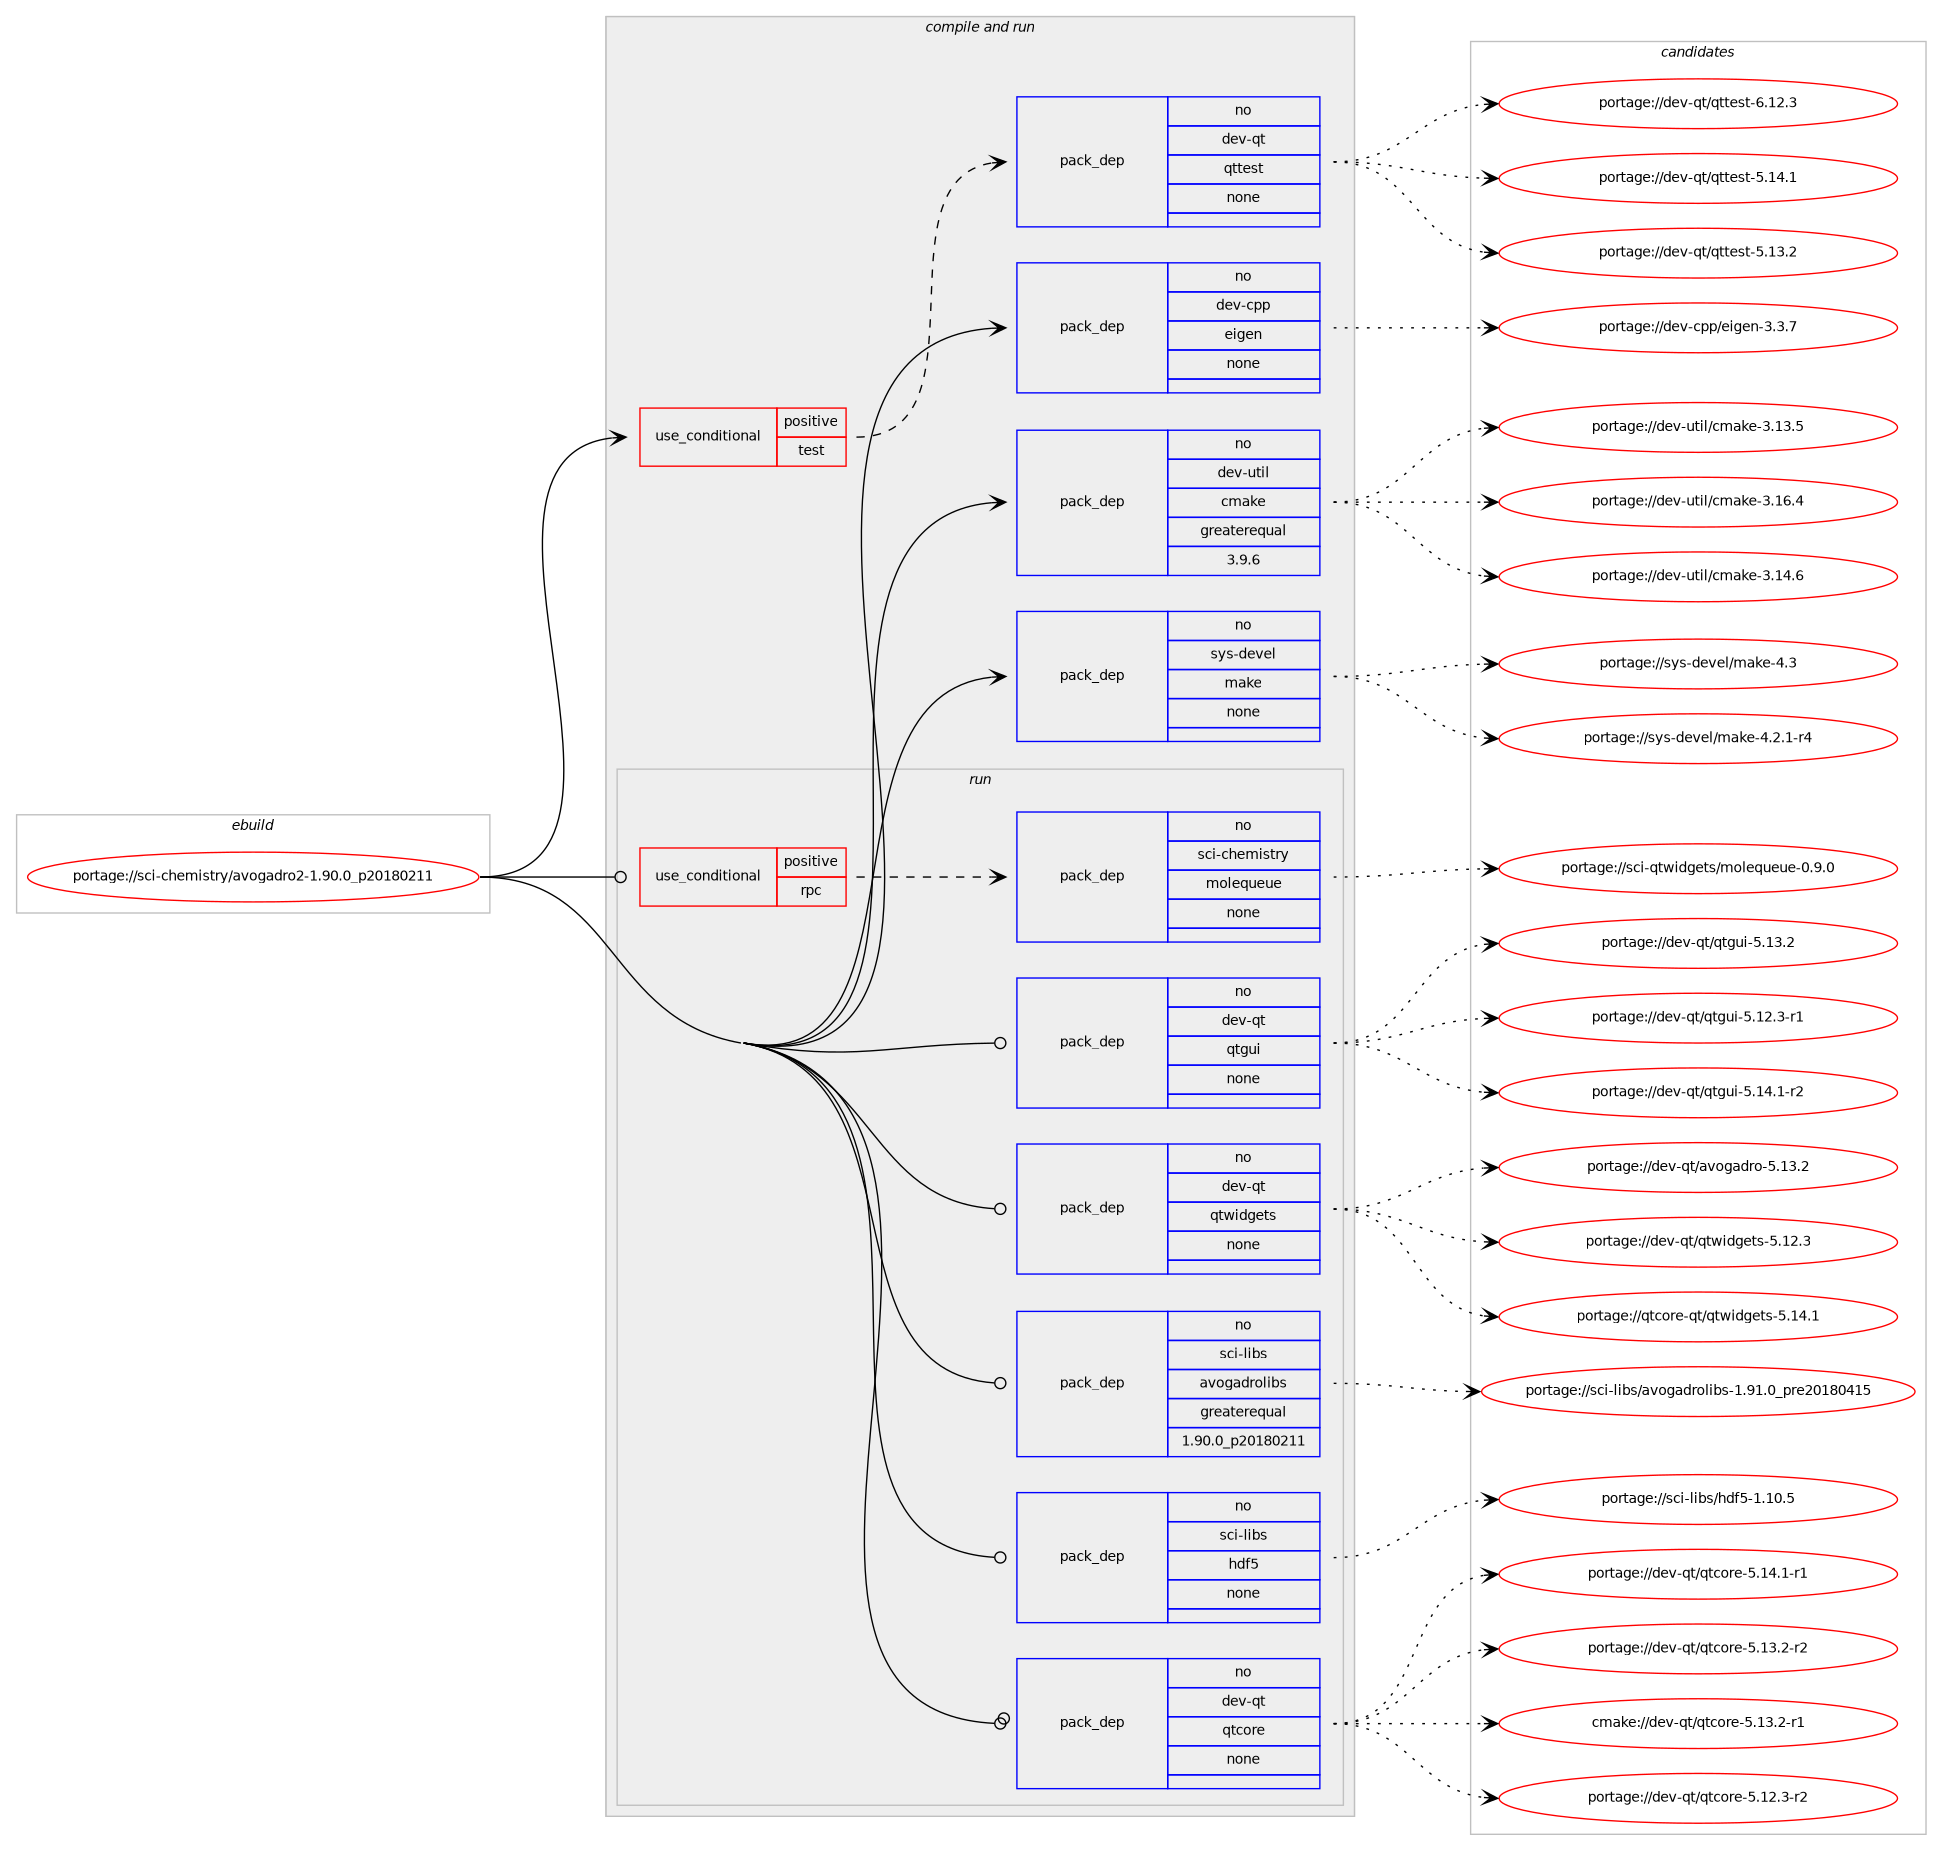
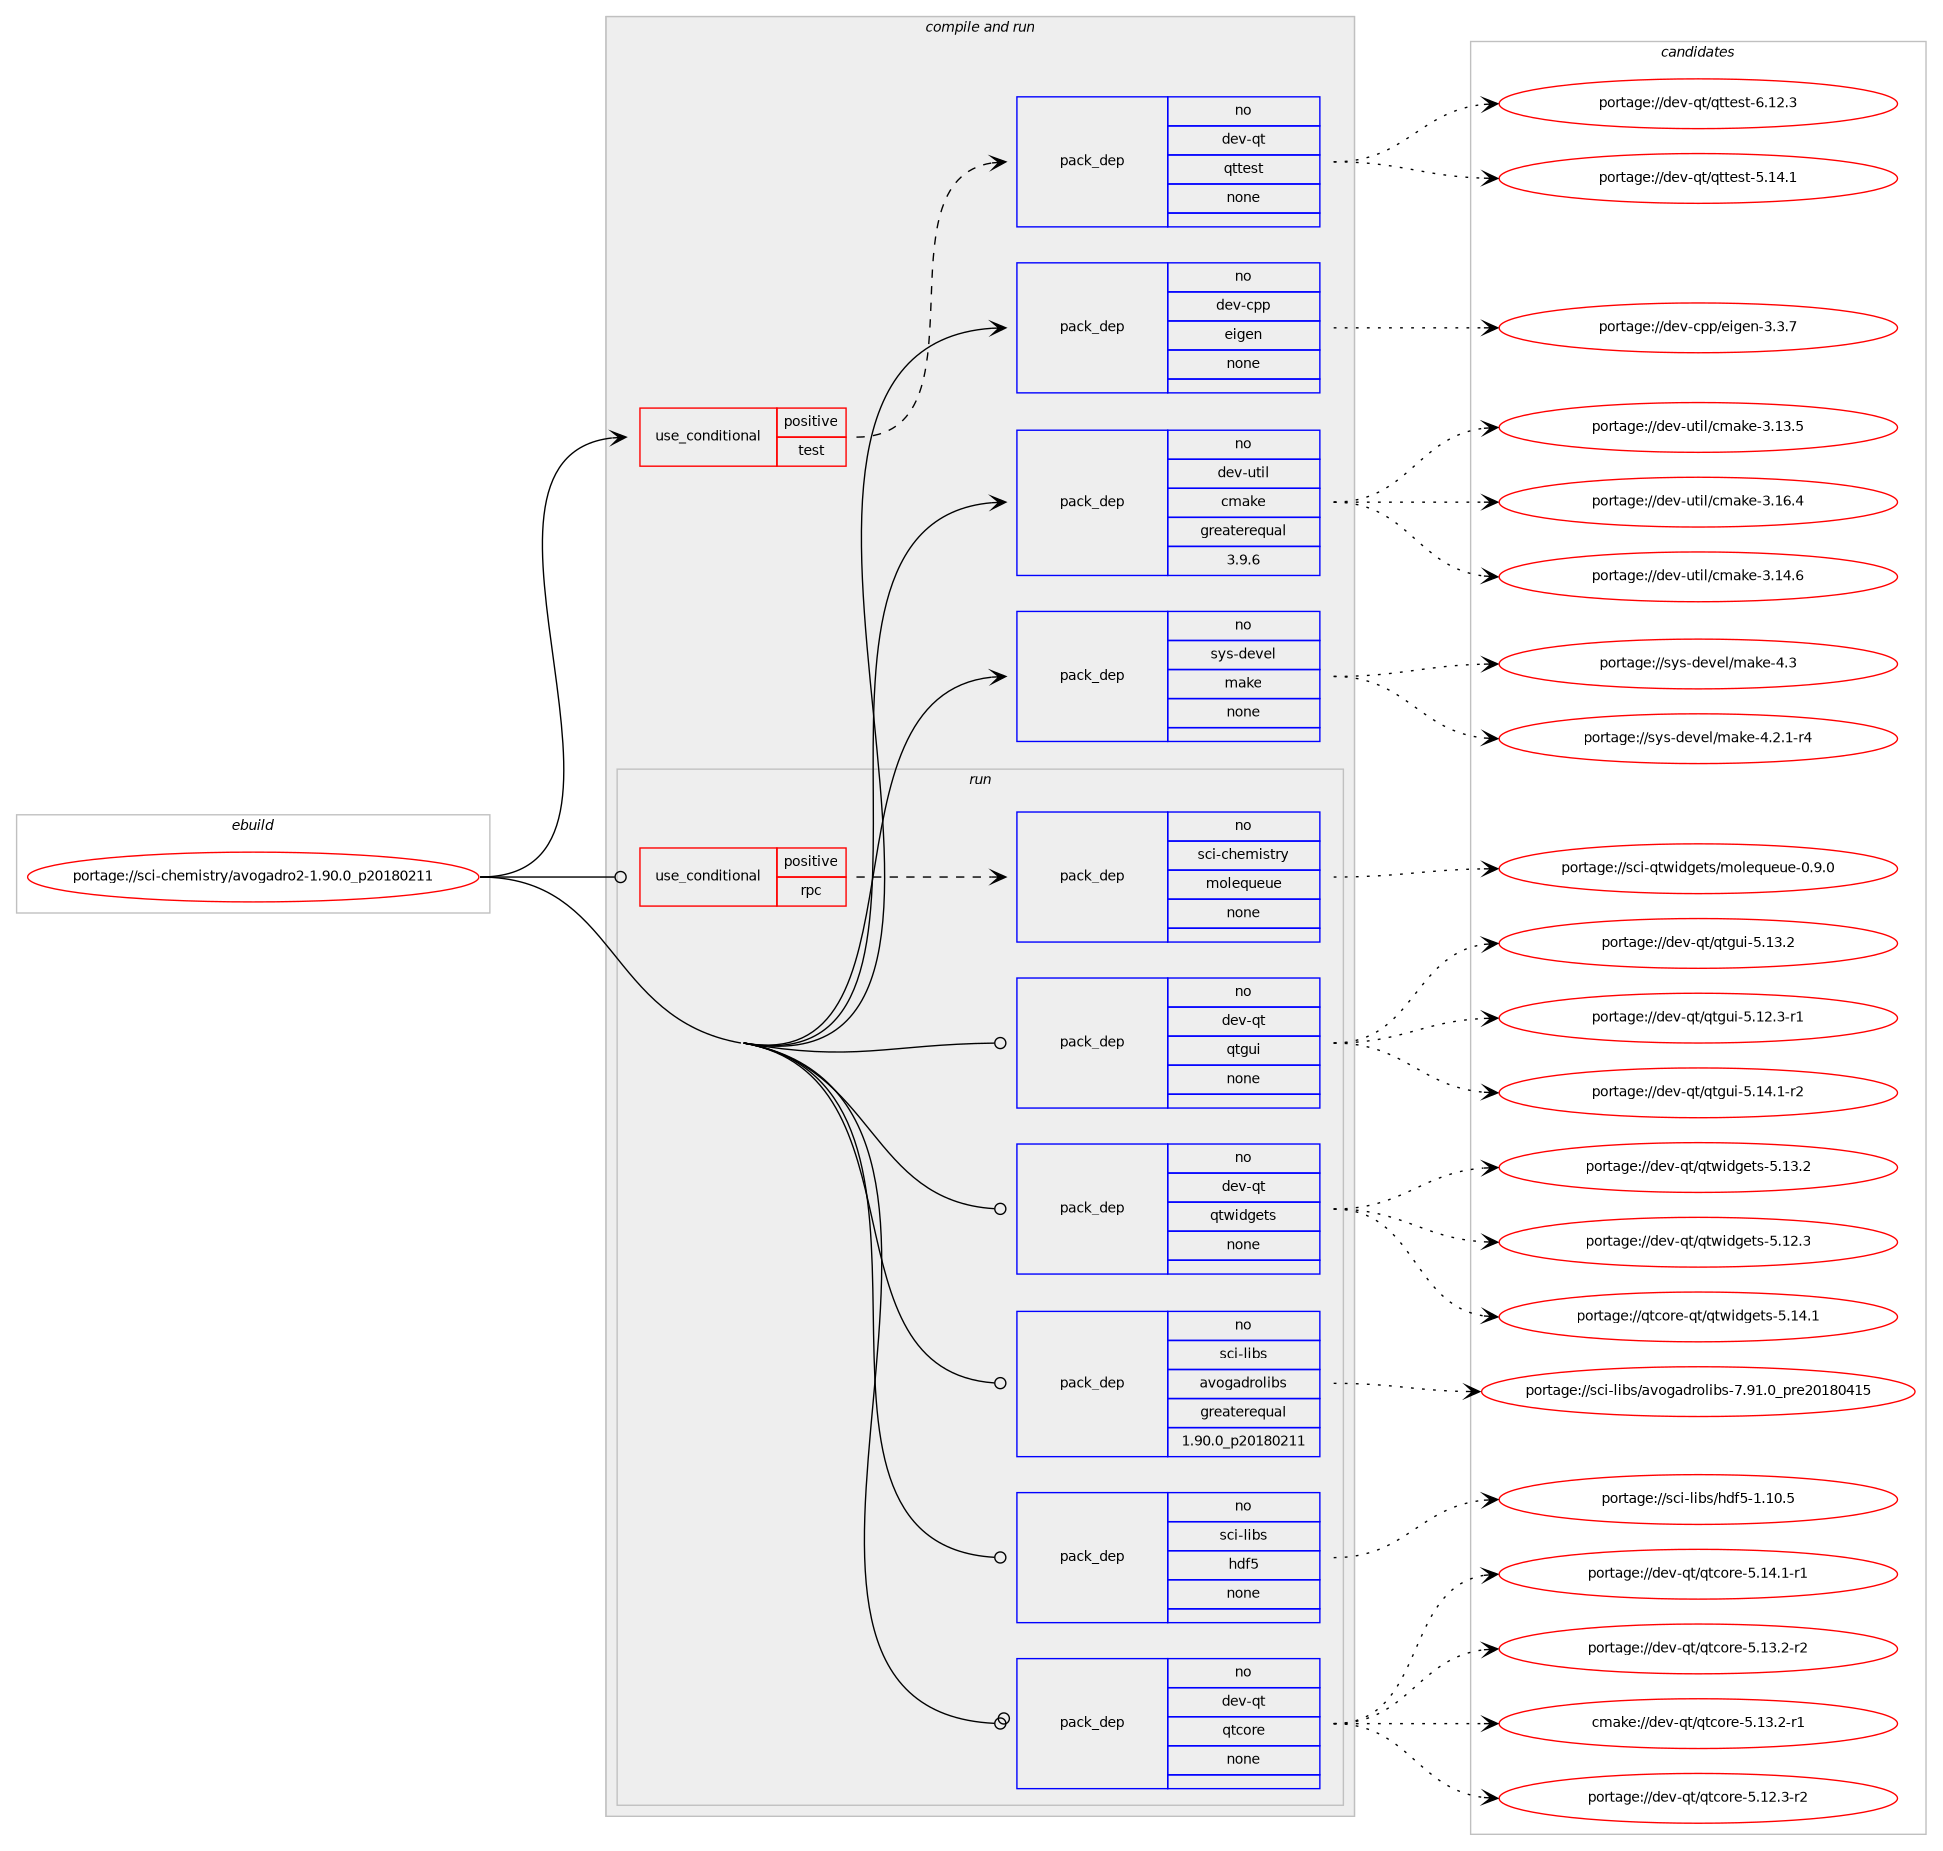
node "portage://dev-qt/qttest-5.13.2": removed
node "portage://dev-qt/avogadro-5.13.2": label "portage://dev-qt/avogadro-5.13.2" -> "portage://dev-qt/qtwidgets-5.13.2"
node "portage://sci-libs/avogadrolibs-1.91.0_pre20180415": label "portage://sci-libs/avogadrolibs-1.91.0_pre20180415" -> "portage://sci-libs/avogadrolibs-7.91.0_pre20180415"
